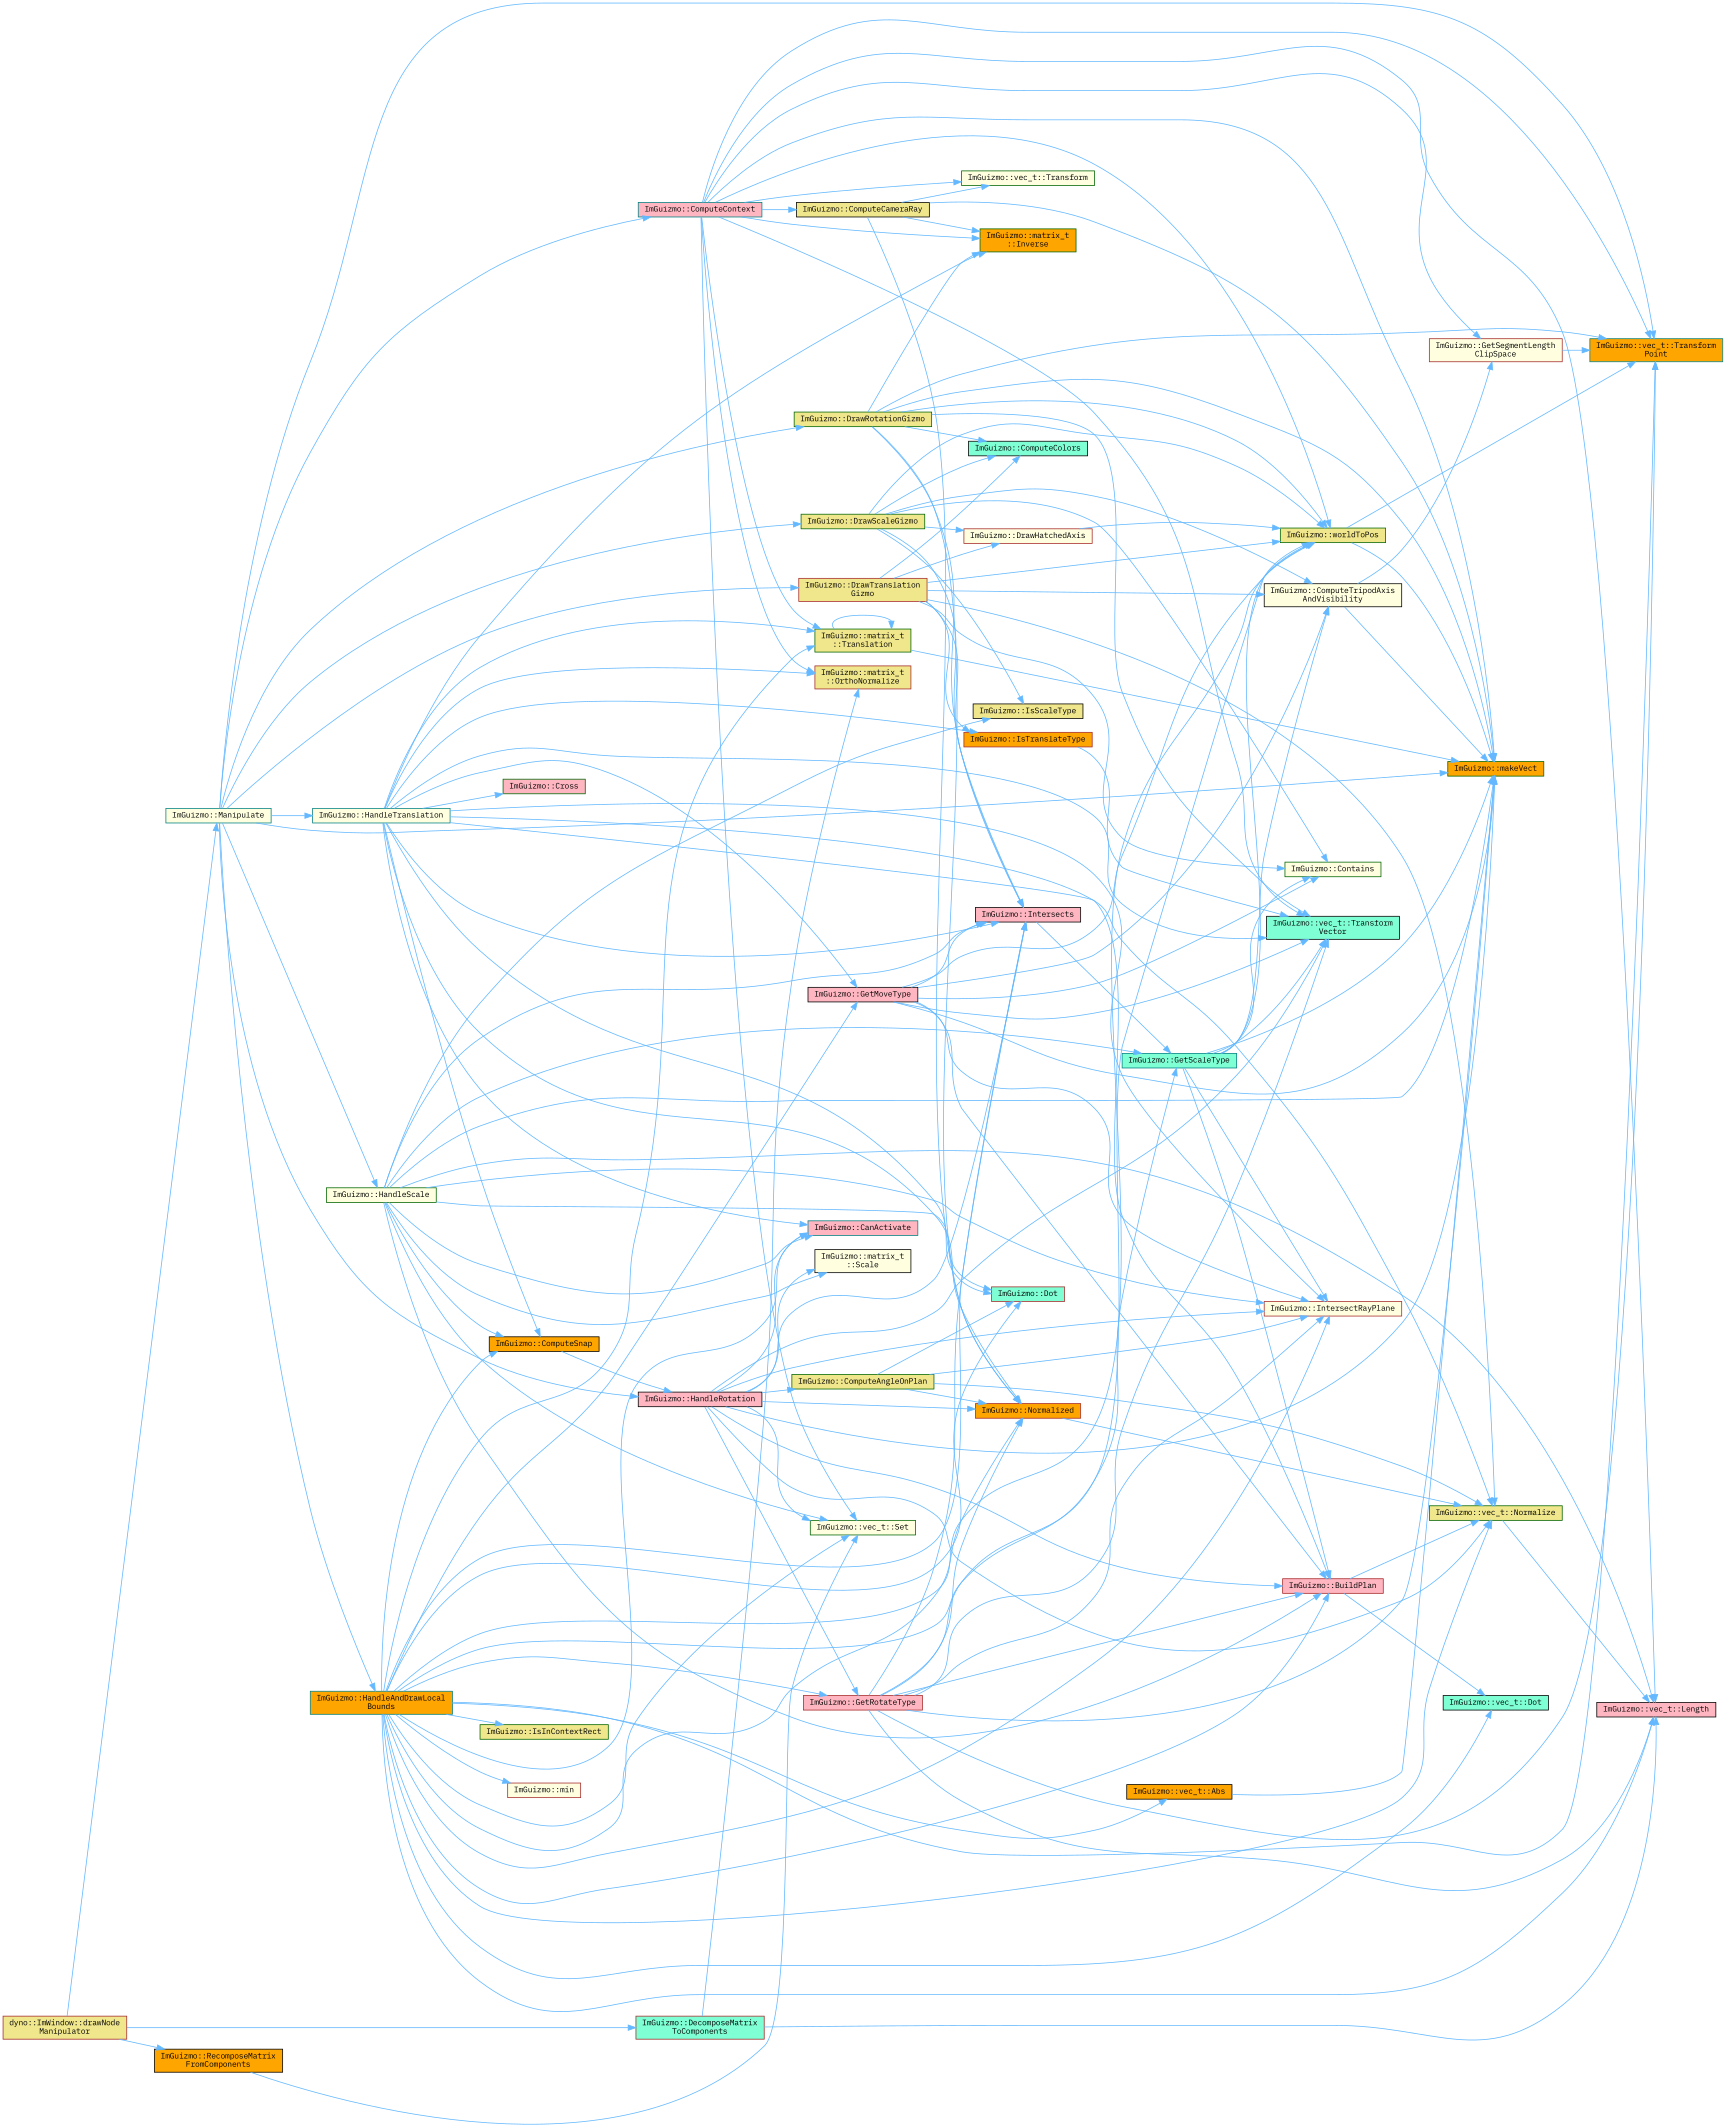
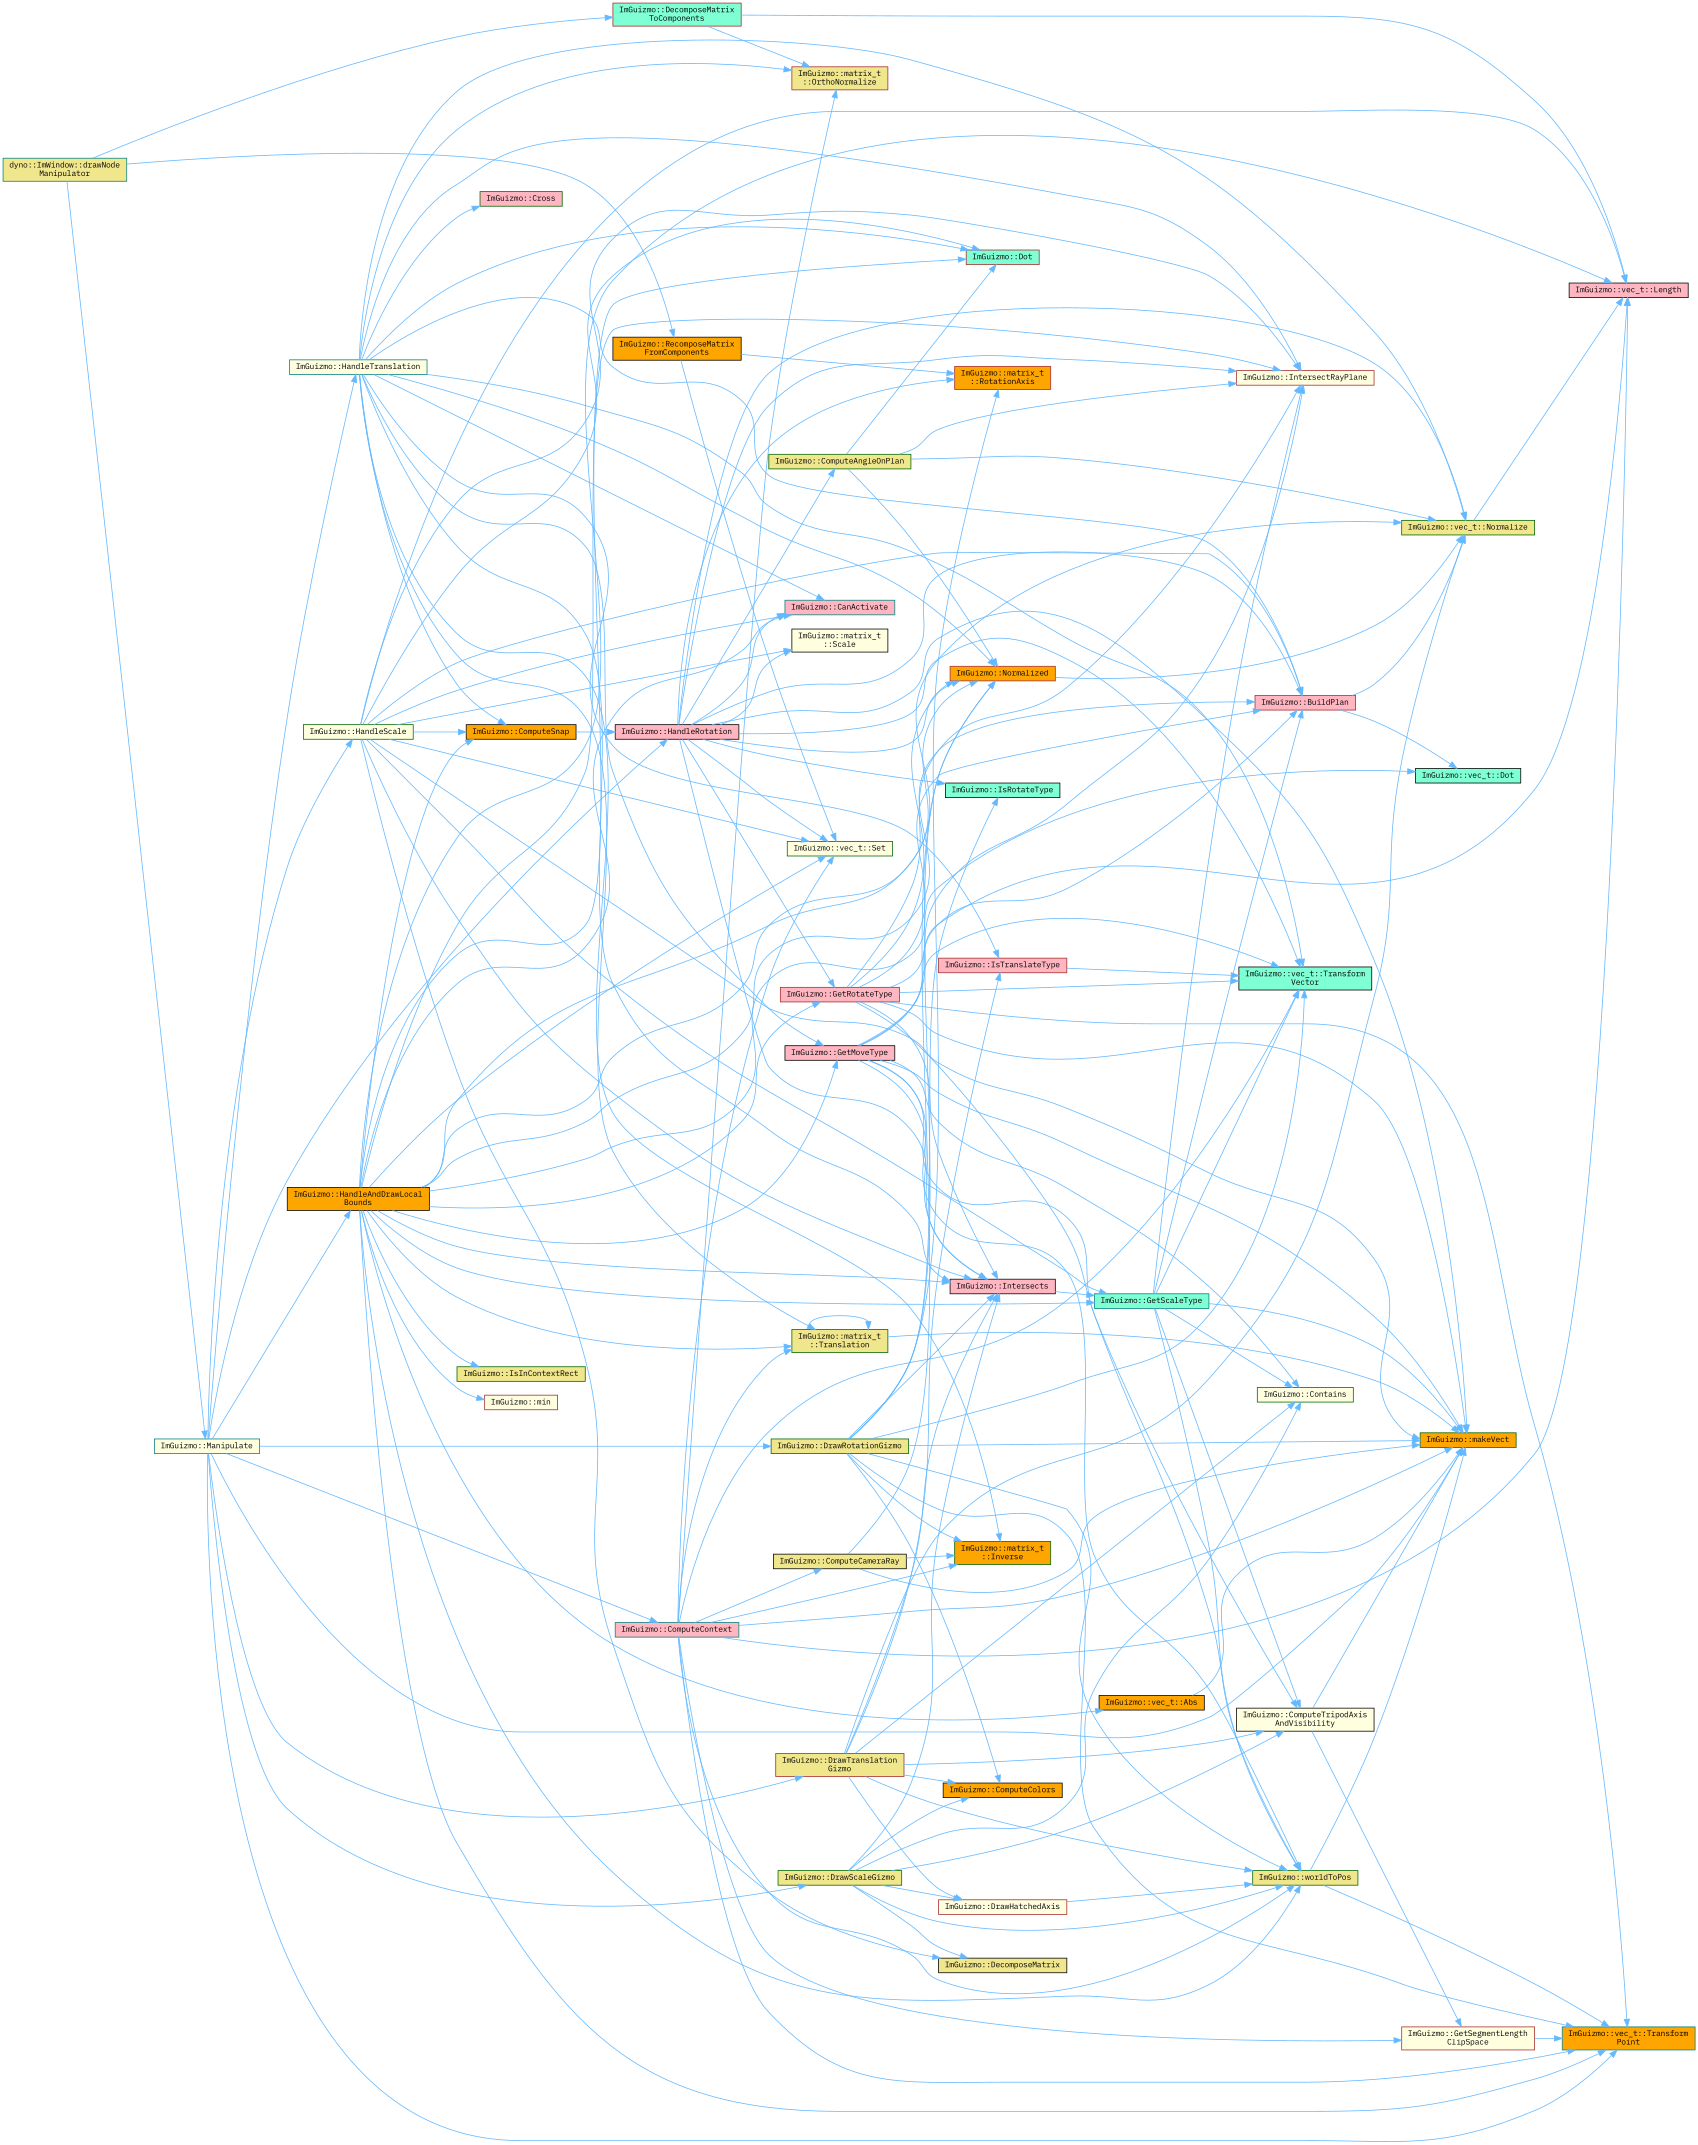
node "ImGuizmo::vec_t::Transform": removed
node "ImGuizmo::matrix_t ::RotationAxis": added
node "ImGuizmo::ComputeColors": fillcolor aquamarine -> orange
node "ImGuizmo::IsScaleType": label "ImGuizmo::IsScaleType" -> "ImGuizmo::DecomposeMatrix"
node "ImGuizmo::IsTranslateType": fillcolor orange -> lightpink
node "ImGuizmo::IsRotateType": added
node "ImGuizmo::HandleAndDrawLocal Bounds": color teal -> black
node "dyno::ImWindow::drawNode Manipulator": color brown -> teal
